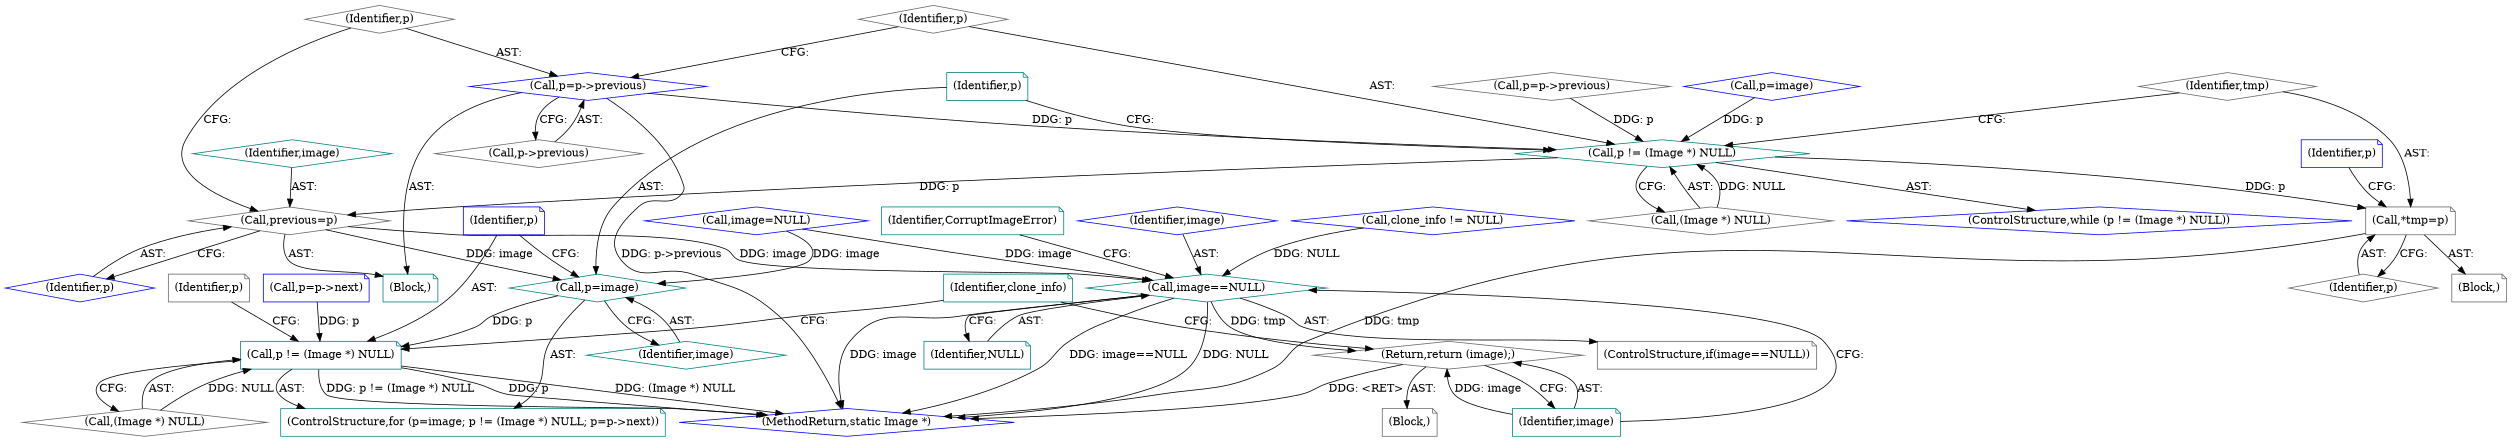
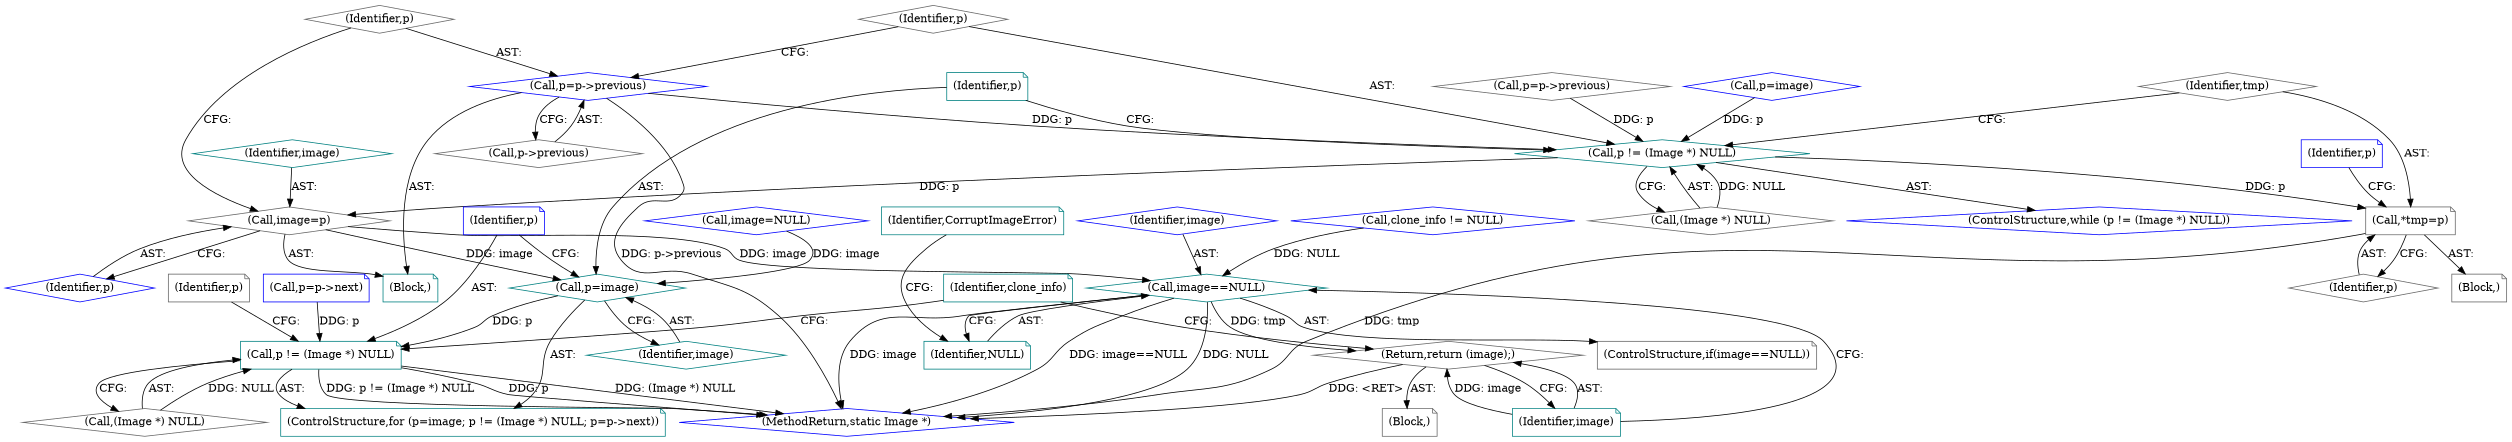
node "(Call,previous=p)": label "(Call,previous=p)" -> "(Call,image=p)"
edge "(Identifier,CorruptImageError)" -> "(Call,image==NULL)": now "(Identifier,CorruptImageError)" -> "(Identifier,NULL)"
edge "(Call,image=NULL)" -> "(Call,image==NULL)": removed, label "DDG: image"
